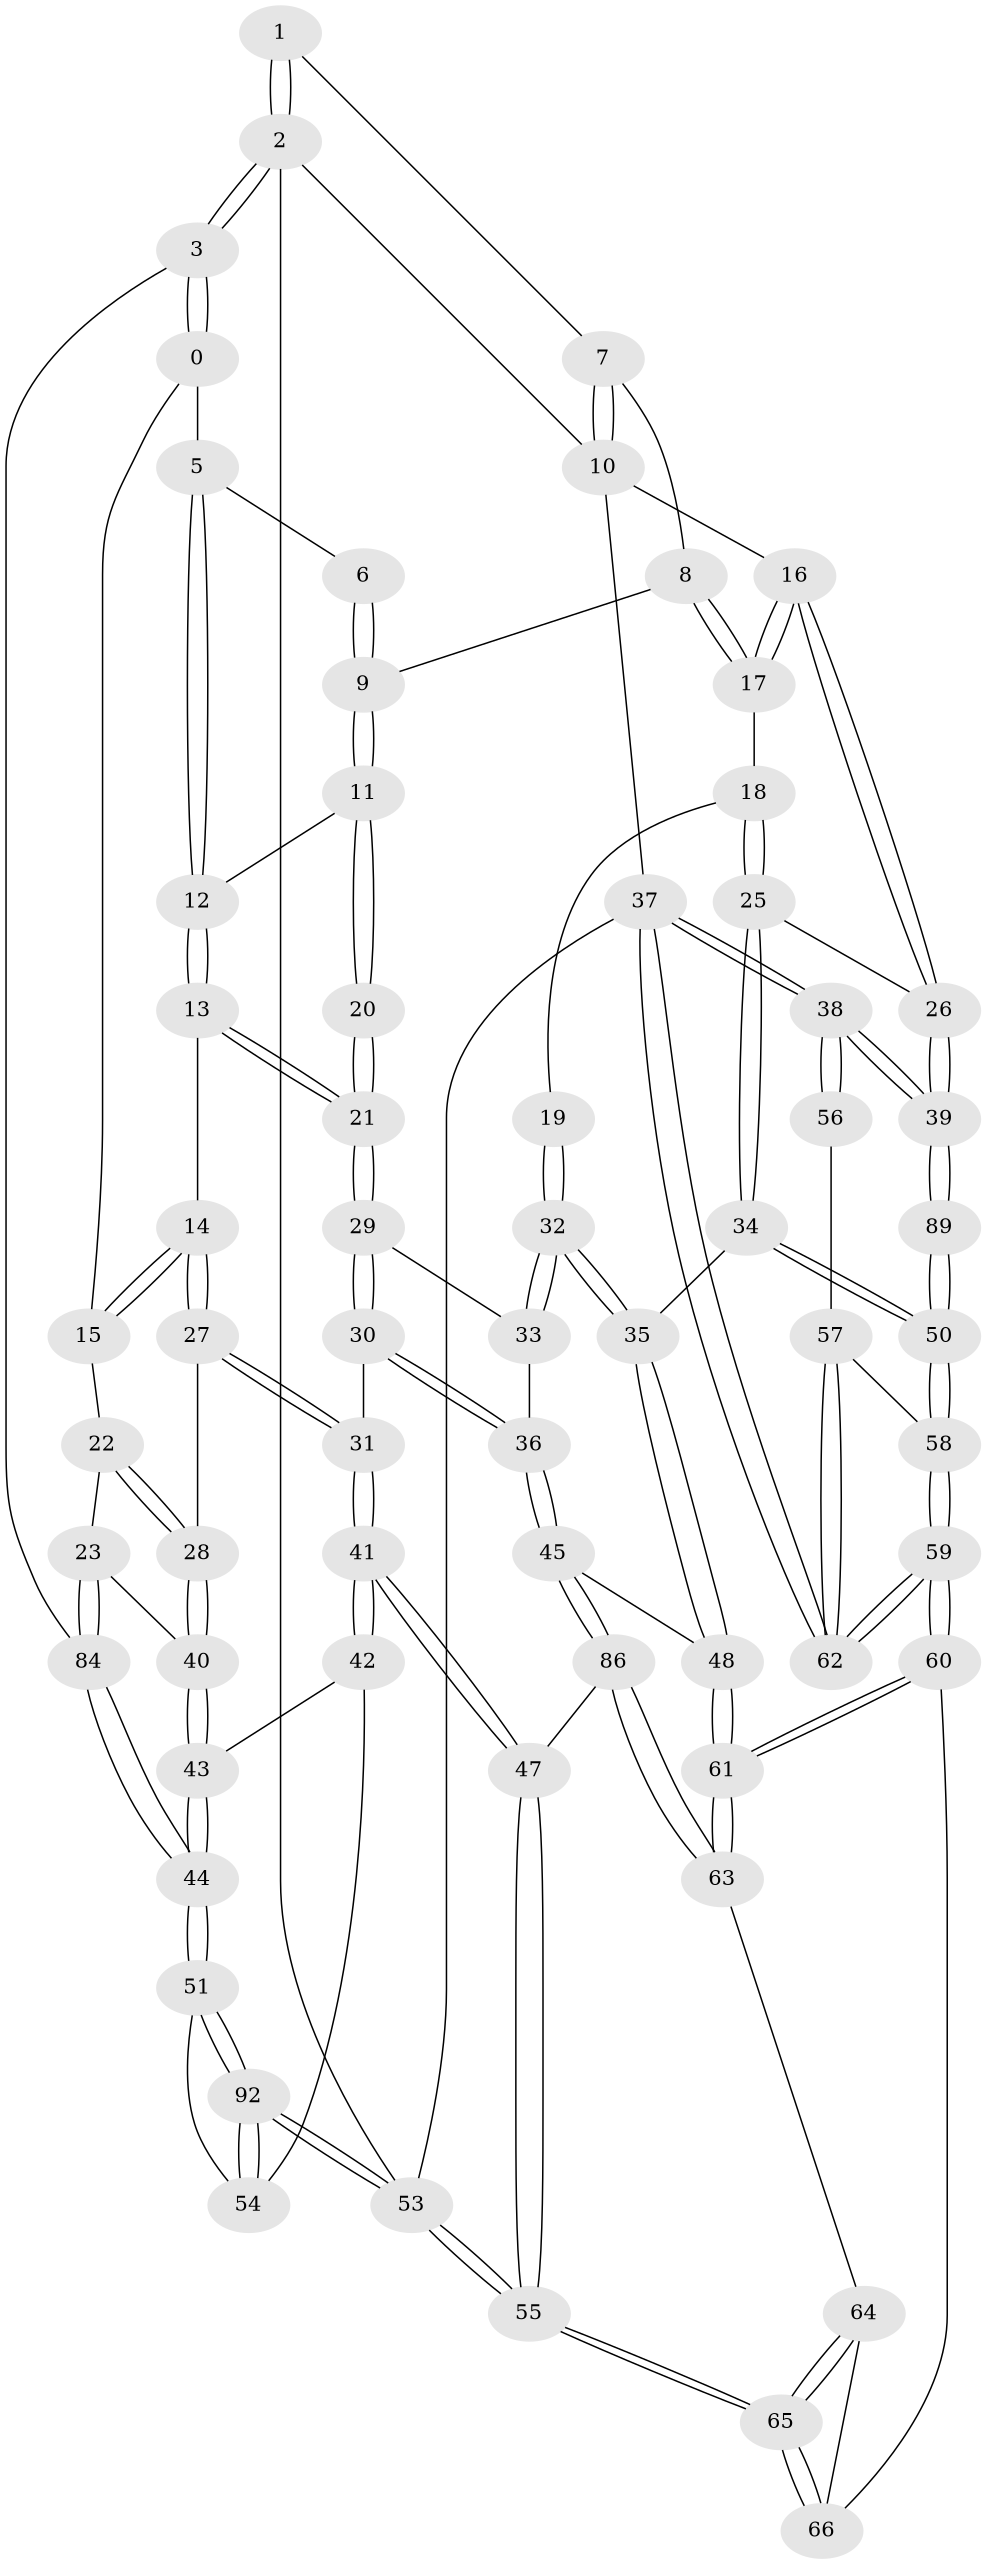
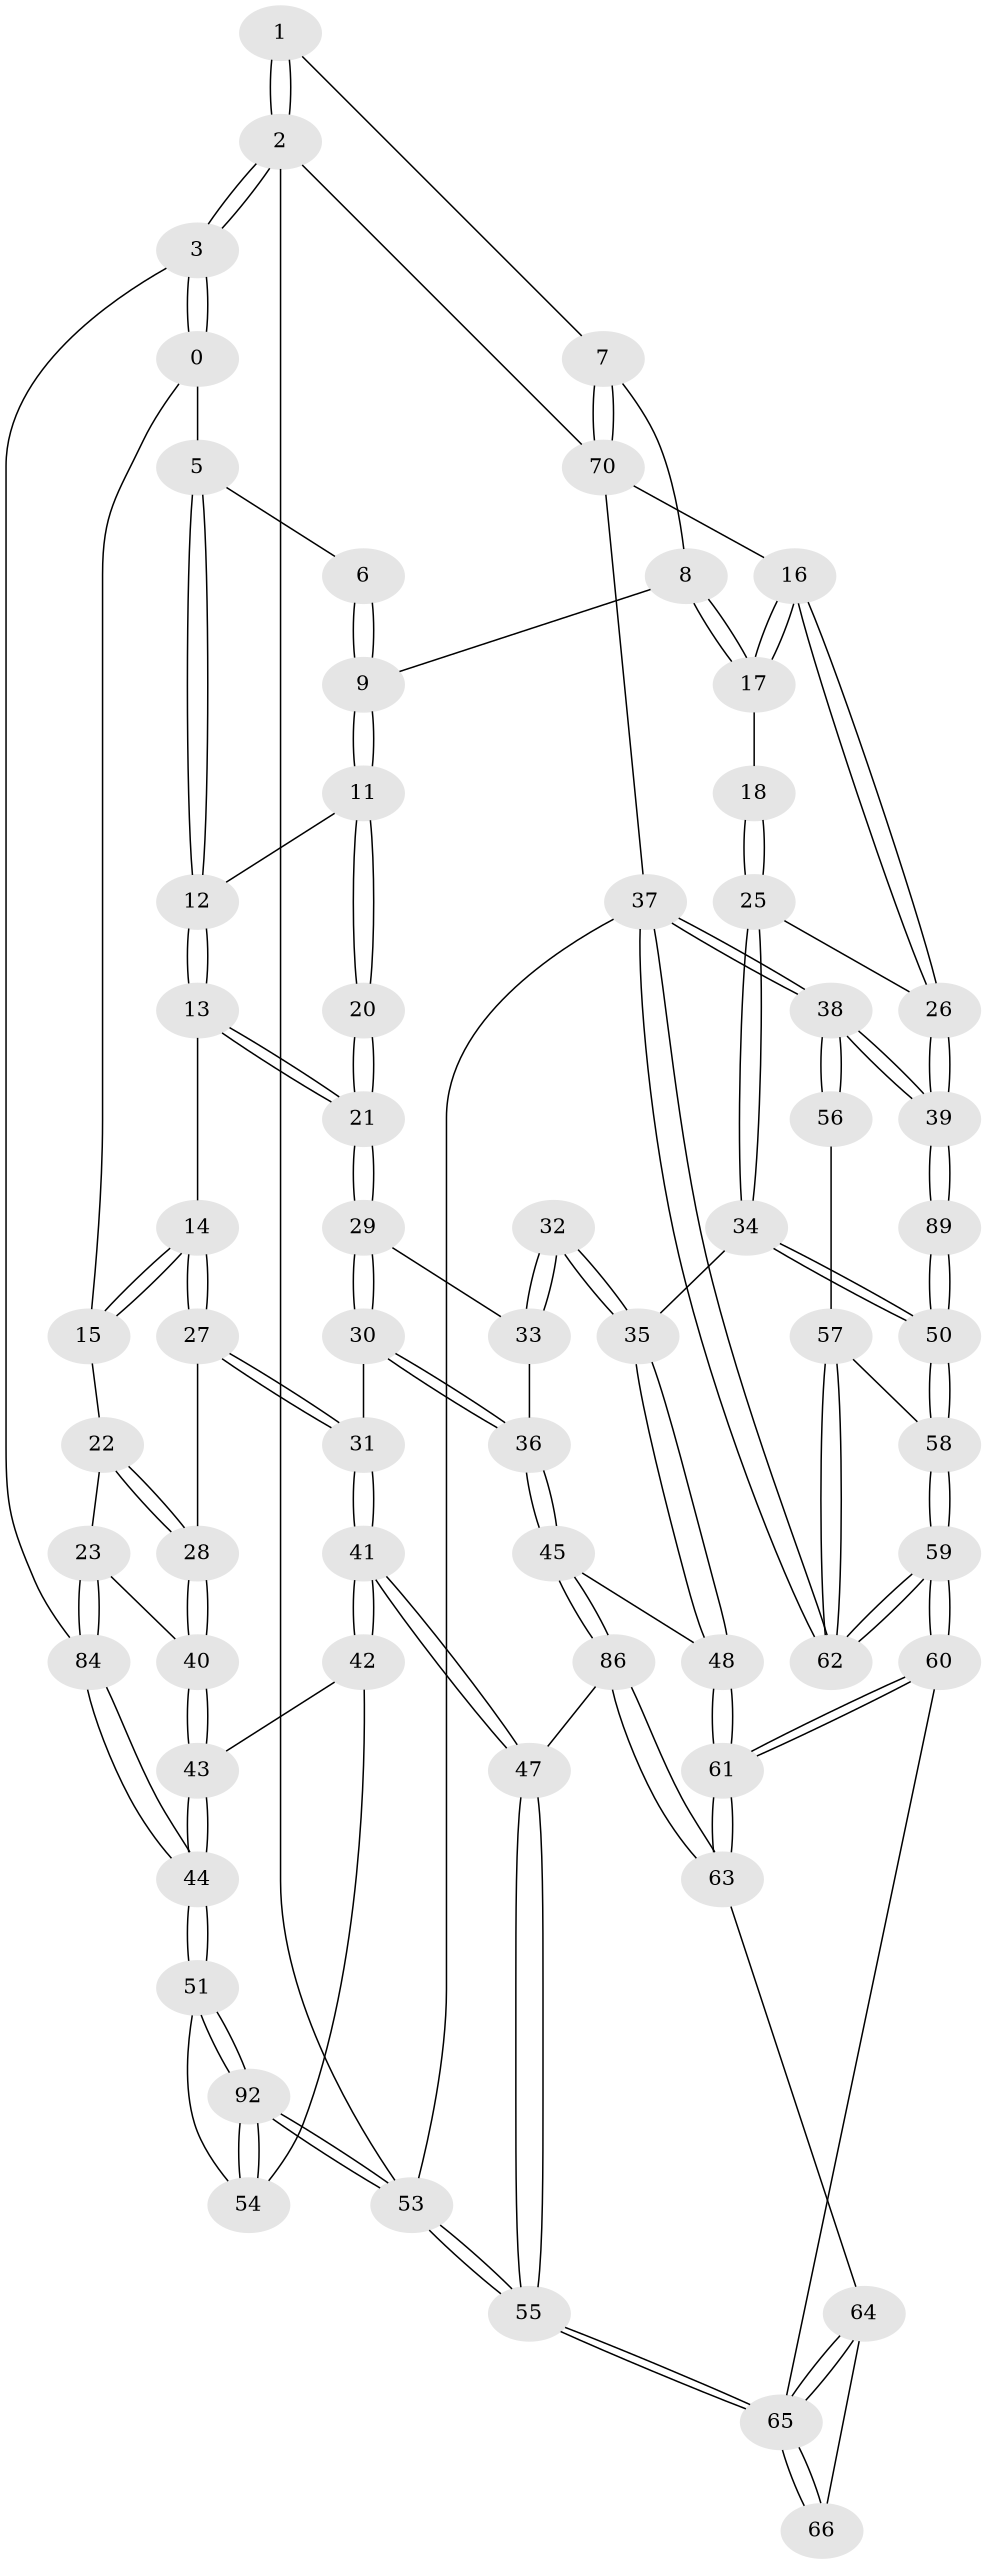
node "10": label "10" -> "70"
node "19": removed
edge "60" -- "66": now "60" -- "65"
